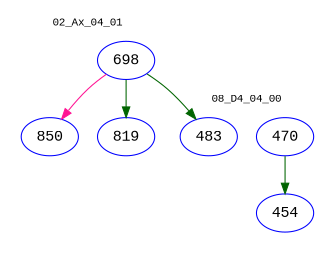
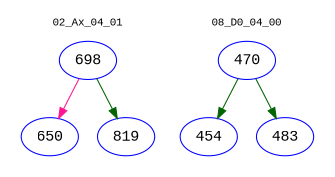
edge "698" -> "483": now "470" -> "483"
cluster "08_D4_04_00": label "08_D4_04_00" -> "08_D0_04_00"
node "850": label "850" -> "650"
